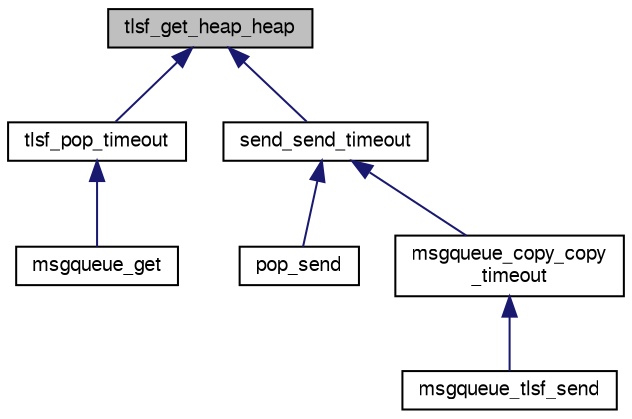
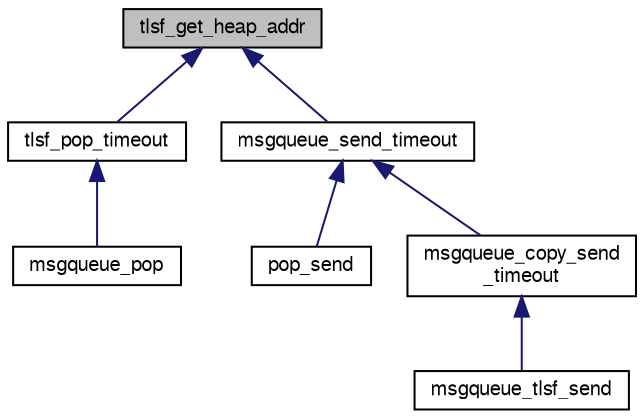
node "tlsf_get_heap_heap": label "tlsf_get_heap_heap" -> "tlsf_get_heap_addr"
node "send_send_timeout": label "send_send_timeout" -> "msgqueue_send_timeout"
node "msgqueue_get": label "msgqueue_get" -> "msgqueue_pop"
node "msgqueue_copy_copy _timeout": label "msgqueue_copy_copy _timeout" -> "msgqueue_copy_send _timeout"
